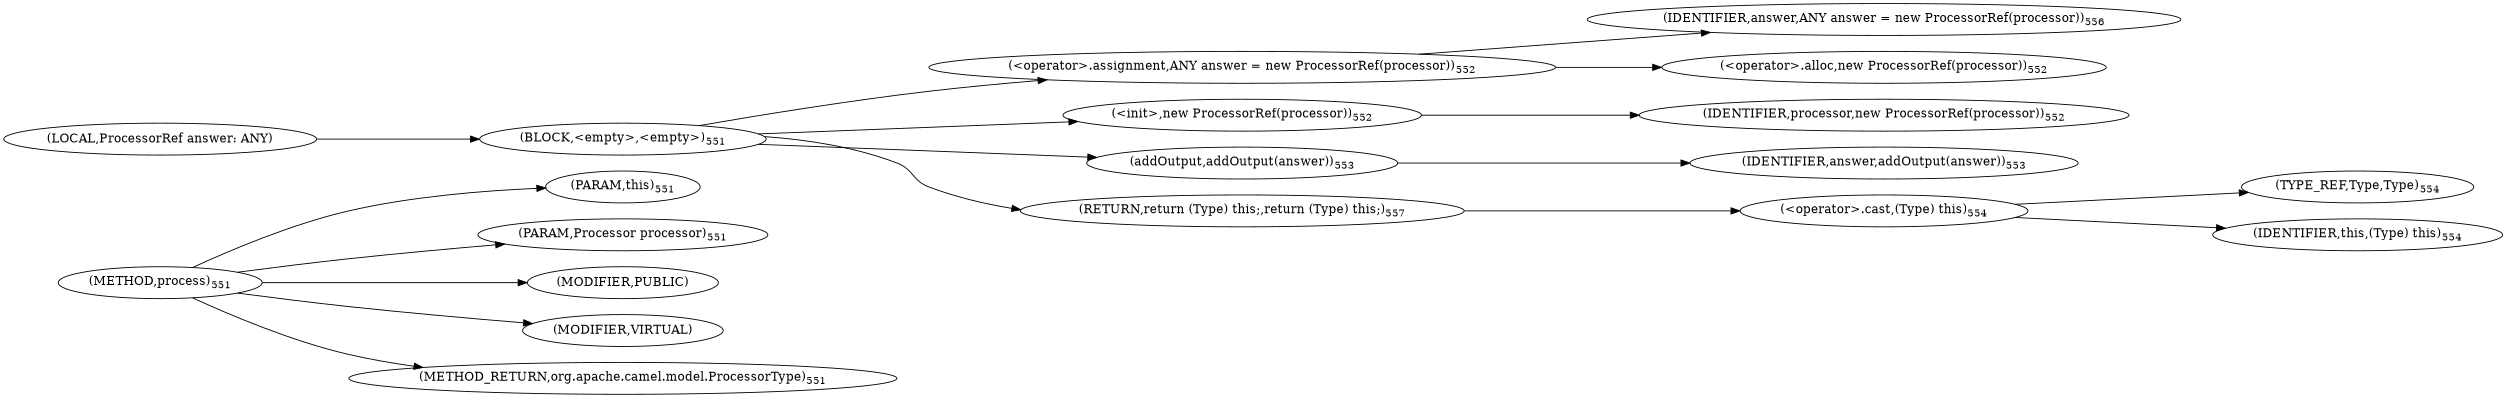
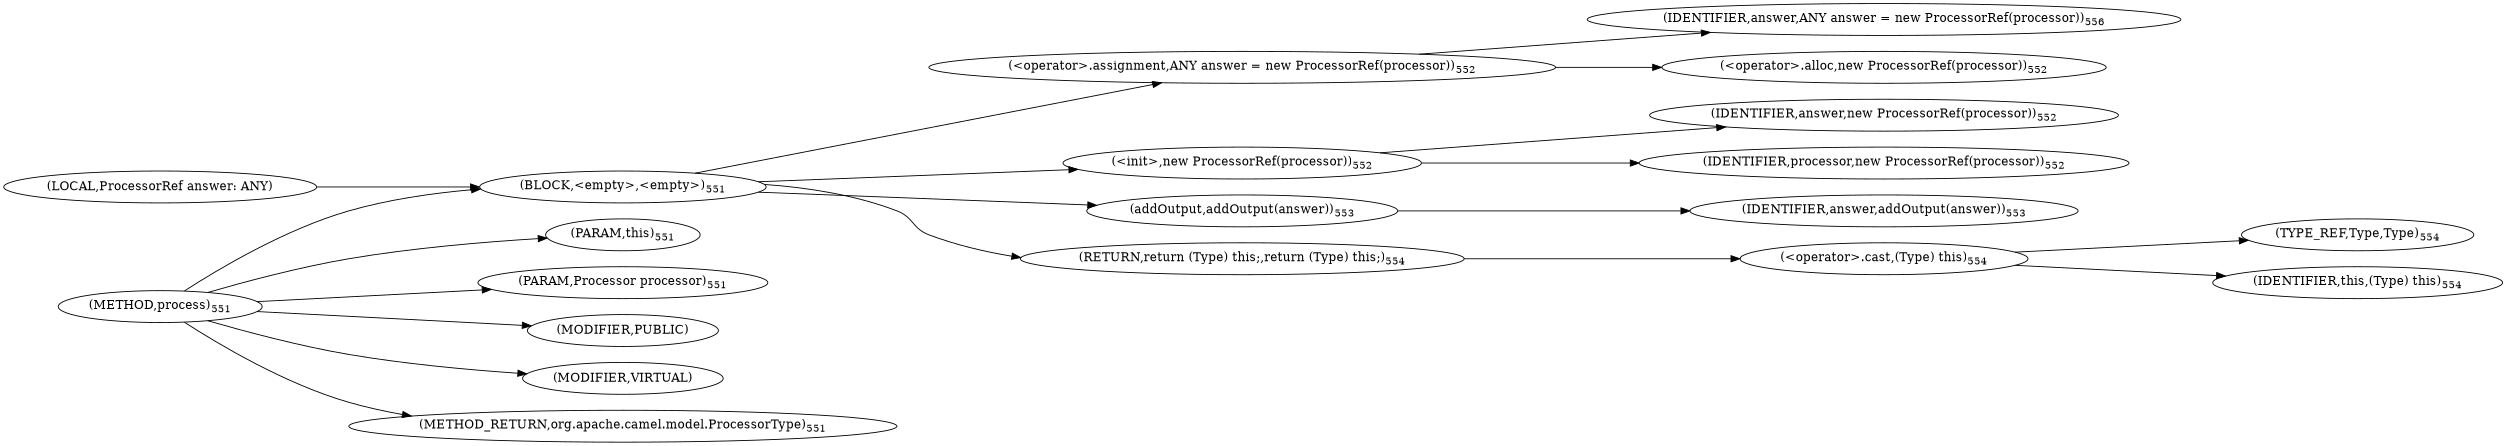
node "(IDENTIFIER,answer,new ProcessorRef(processor))": added
node "(RETURN,return (Type) this;,return (Type) this;)": text "557" -> "554"
edge "(METHOD,process)" -> "(BLOCK,<empty>,<empty>)": added
